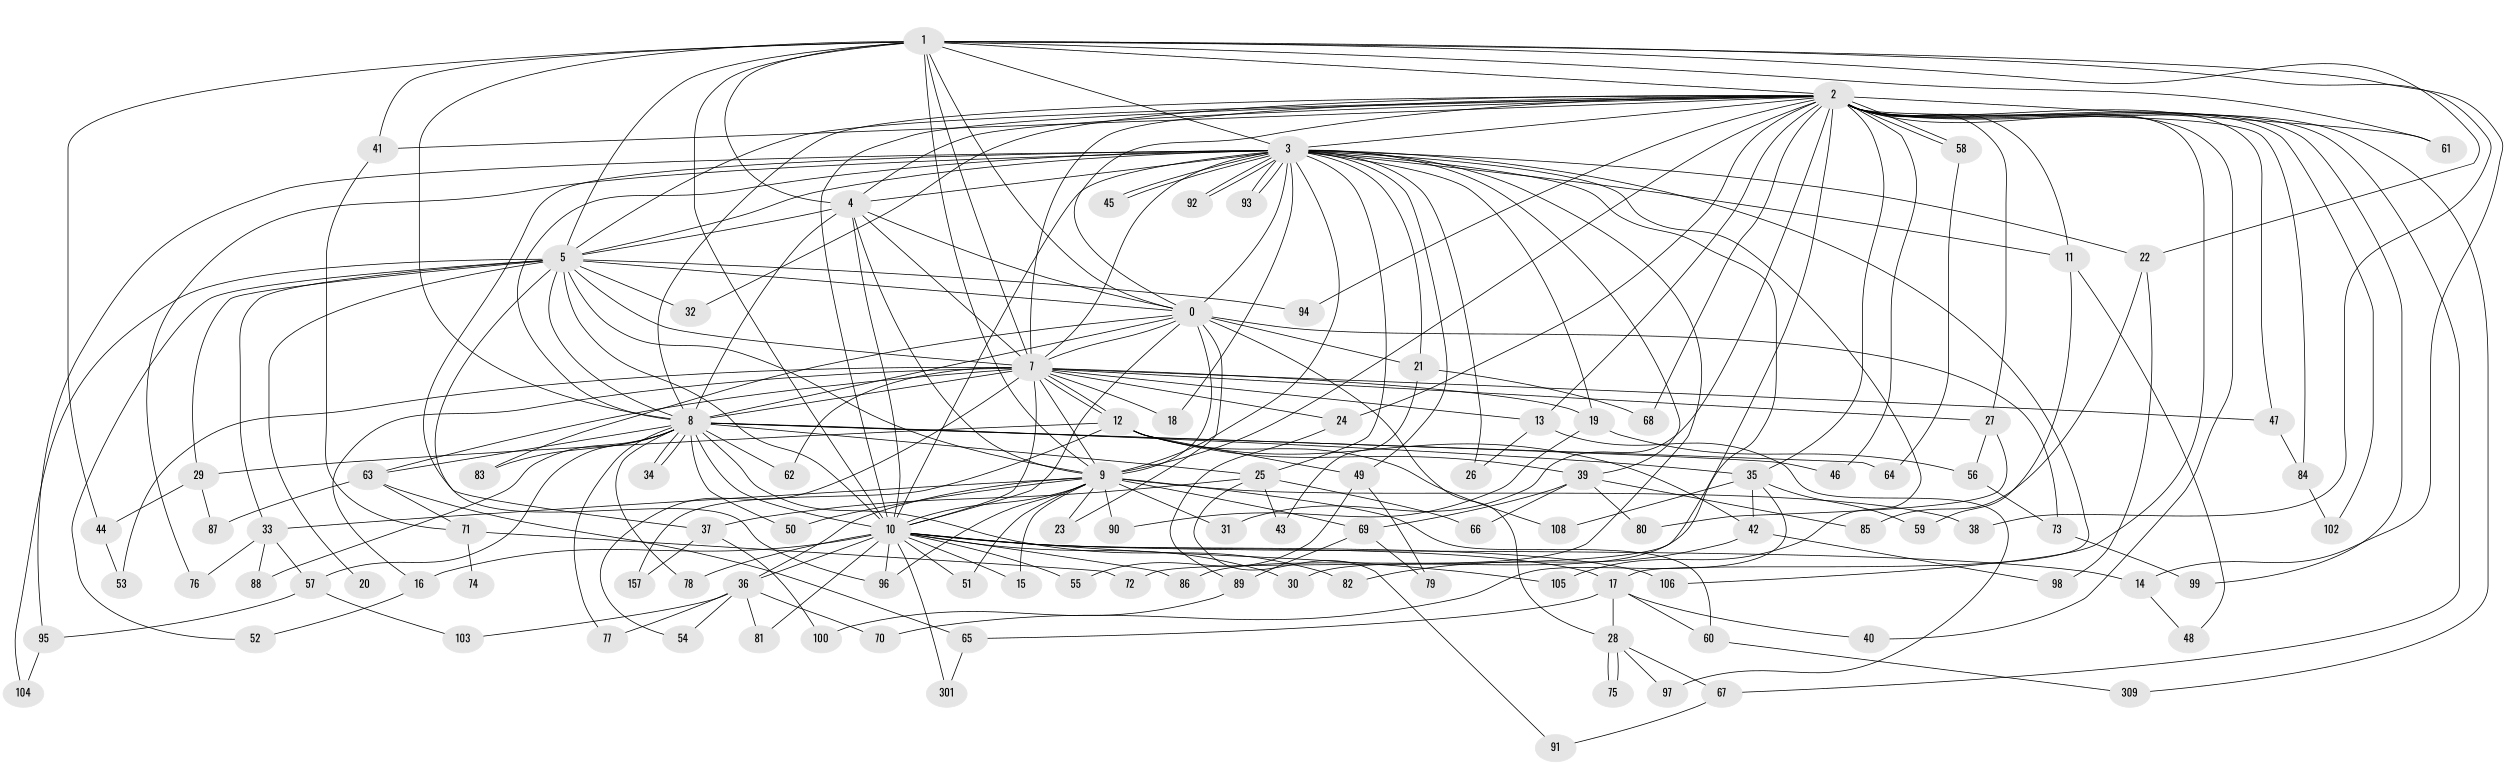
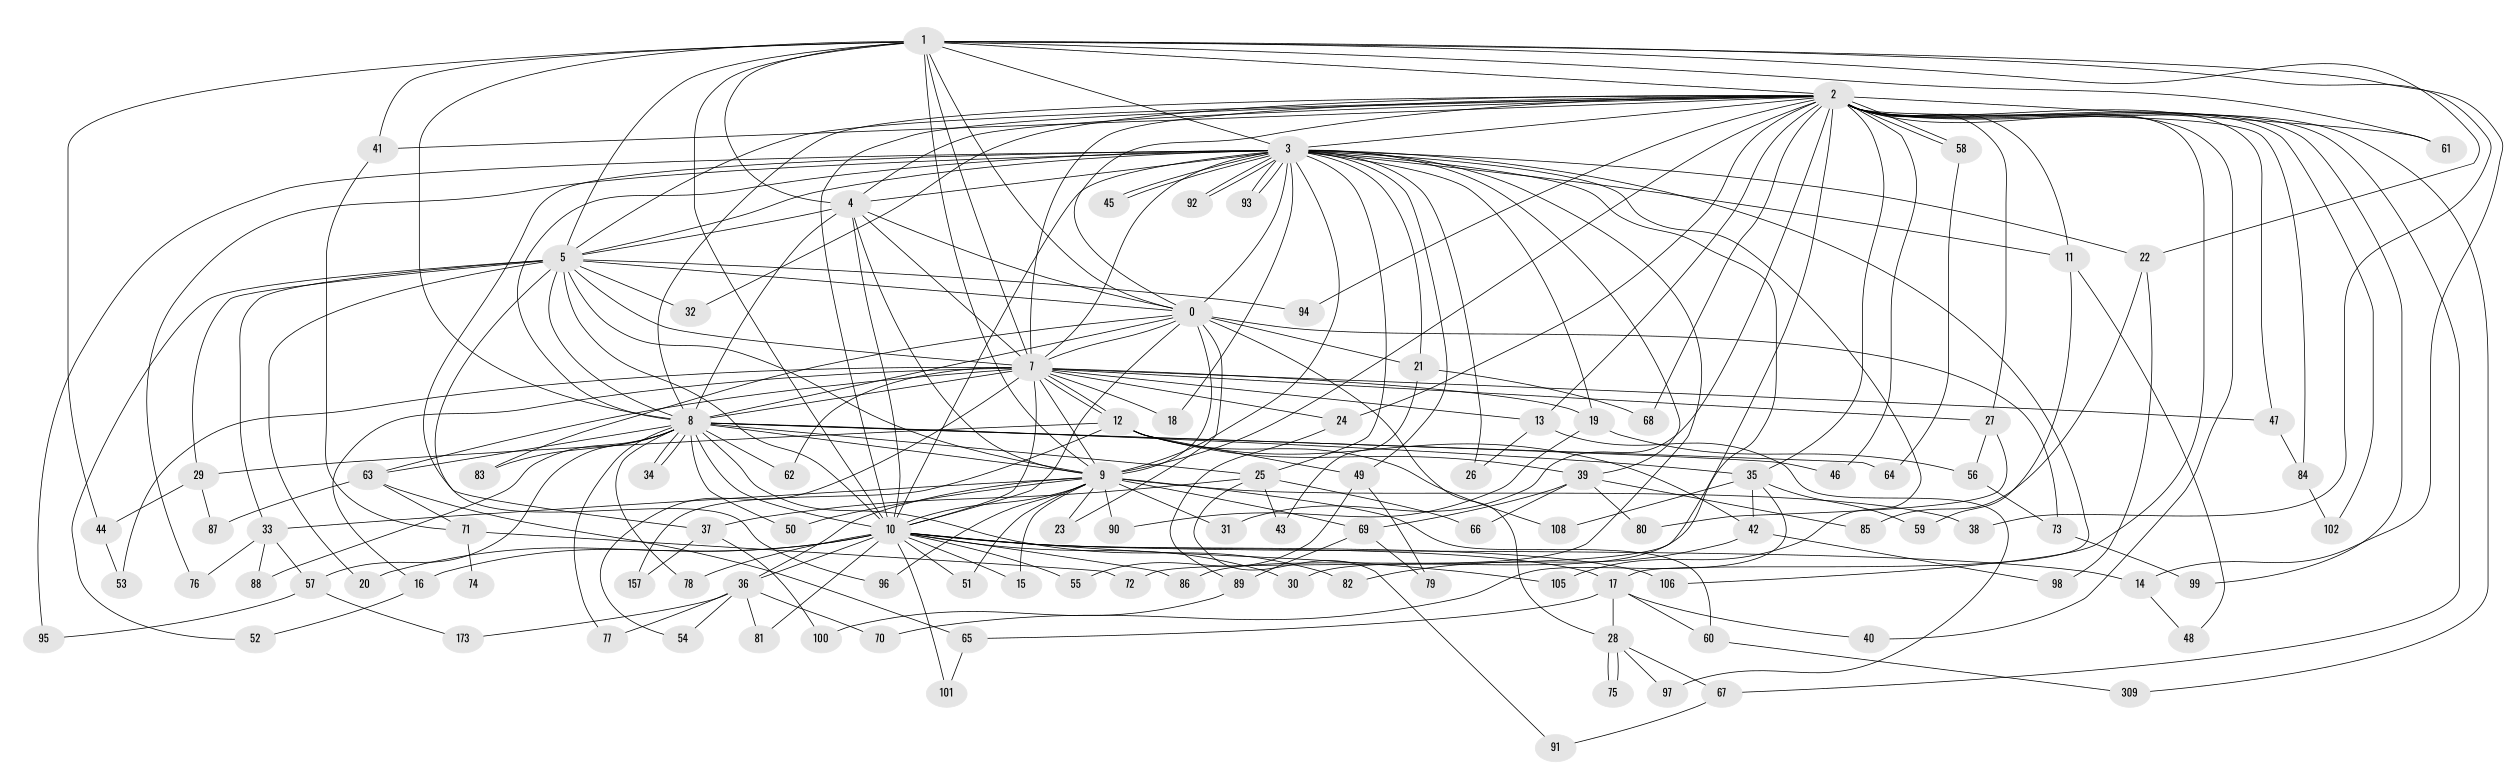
edge "8" -- "9": added
edge "10" -- "96": now "10" -- "20"
node "103": label "103" -> "173"
node "104": removed
node "301": label "301" -> "101"
